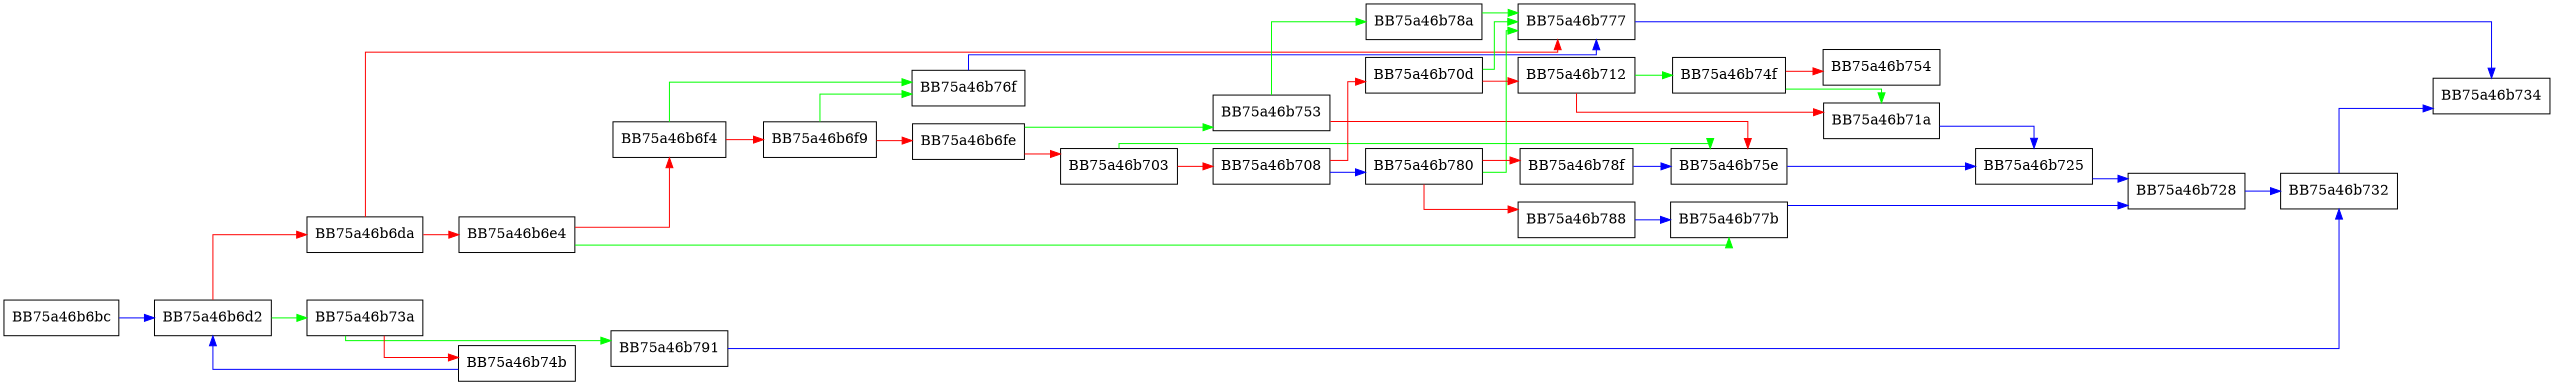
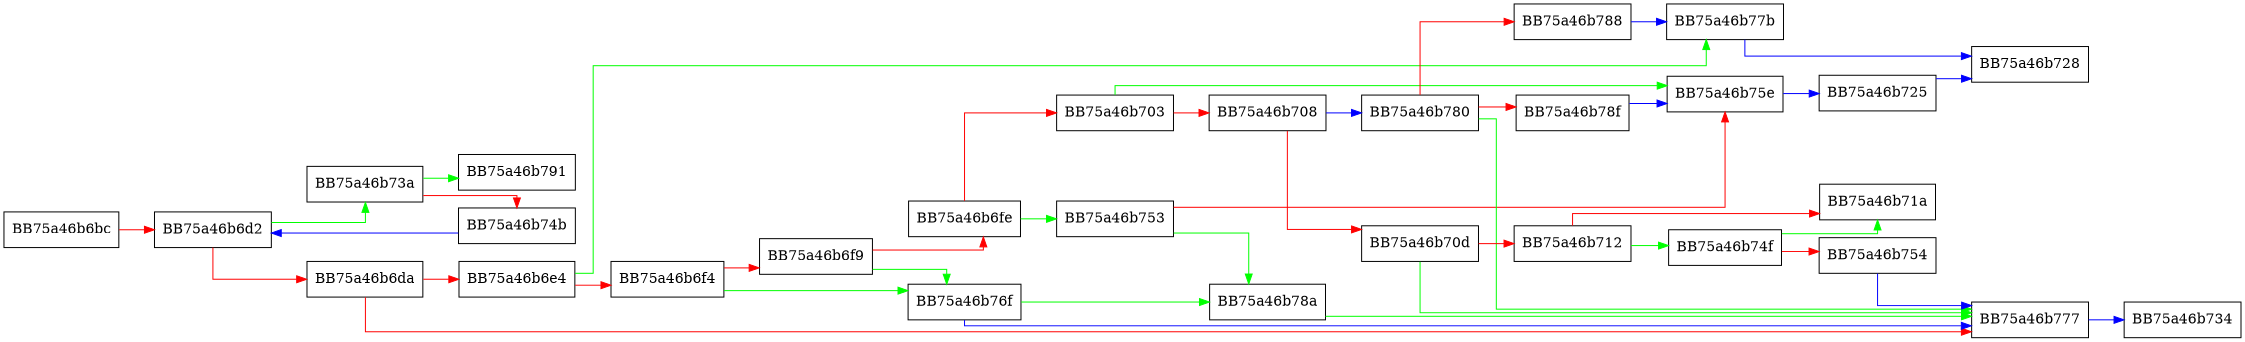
edge "BB75a46b71a" -> "BB75a46b725": removed
node "BB75a46b732": removed
edge "BB75a46b76f" -> "BB75a46b78a": added
edge "BB75a46b754" -> "BB75a46b777": added
edge "BB75a46b6bc" -> "BB75a46b6d2": color blue -> red
